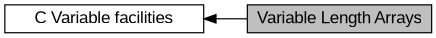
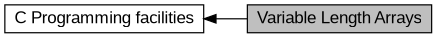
node "C Variable facilities": label "C Variable facilities" -> "C Programming facilities"
